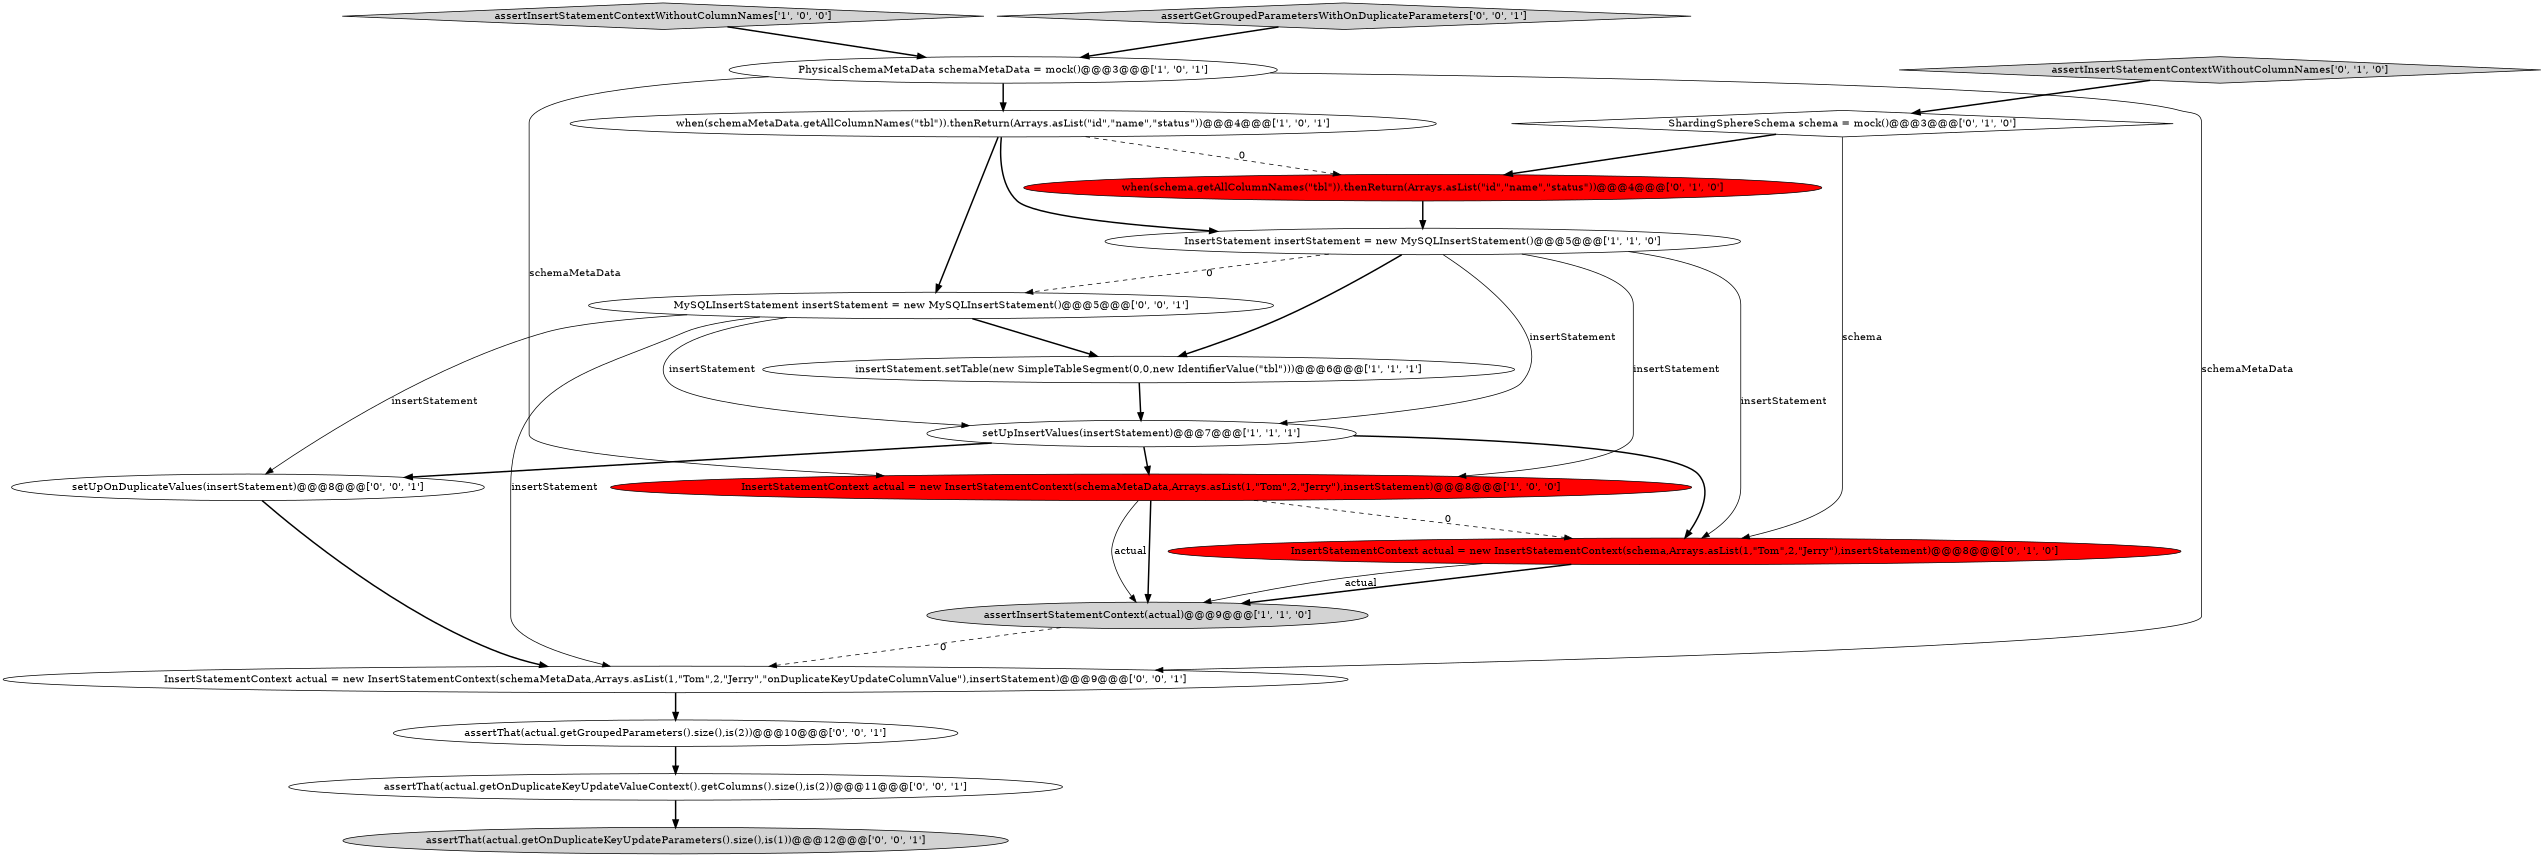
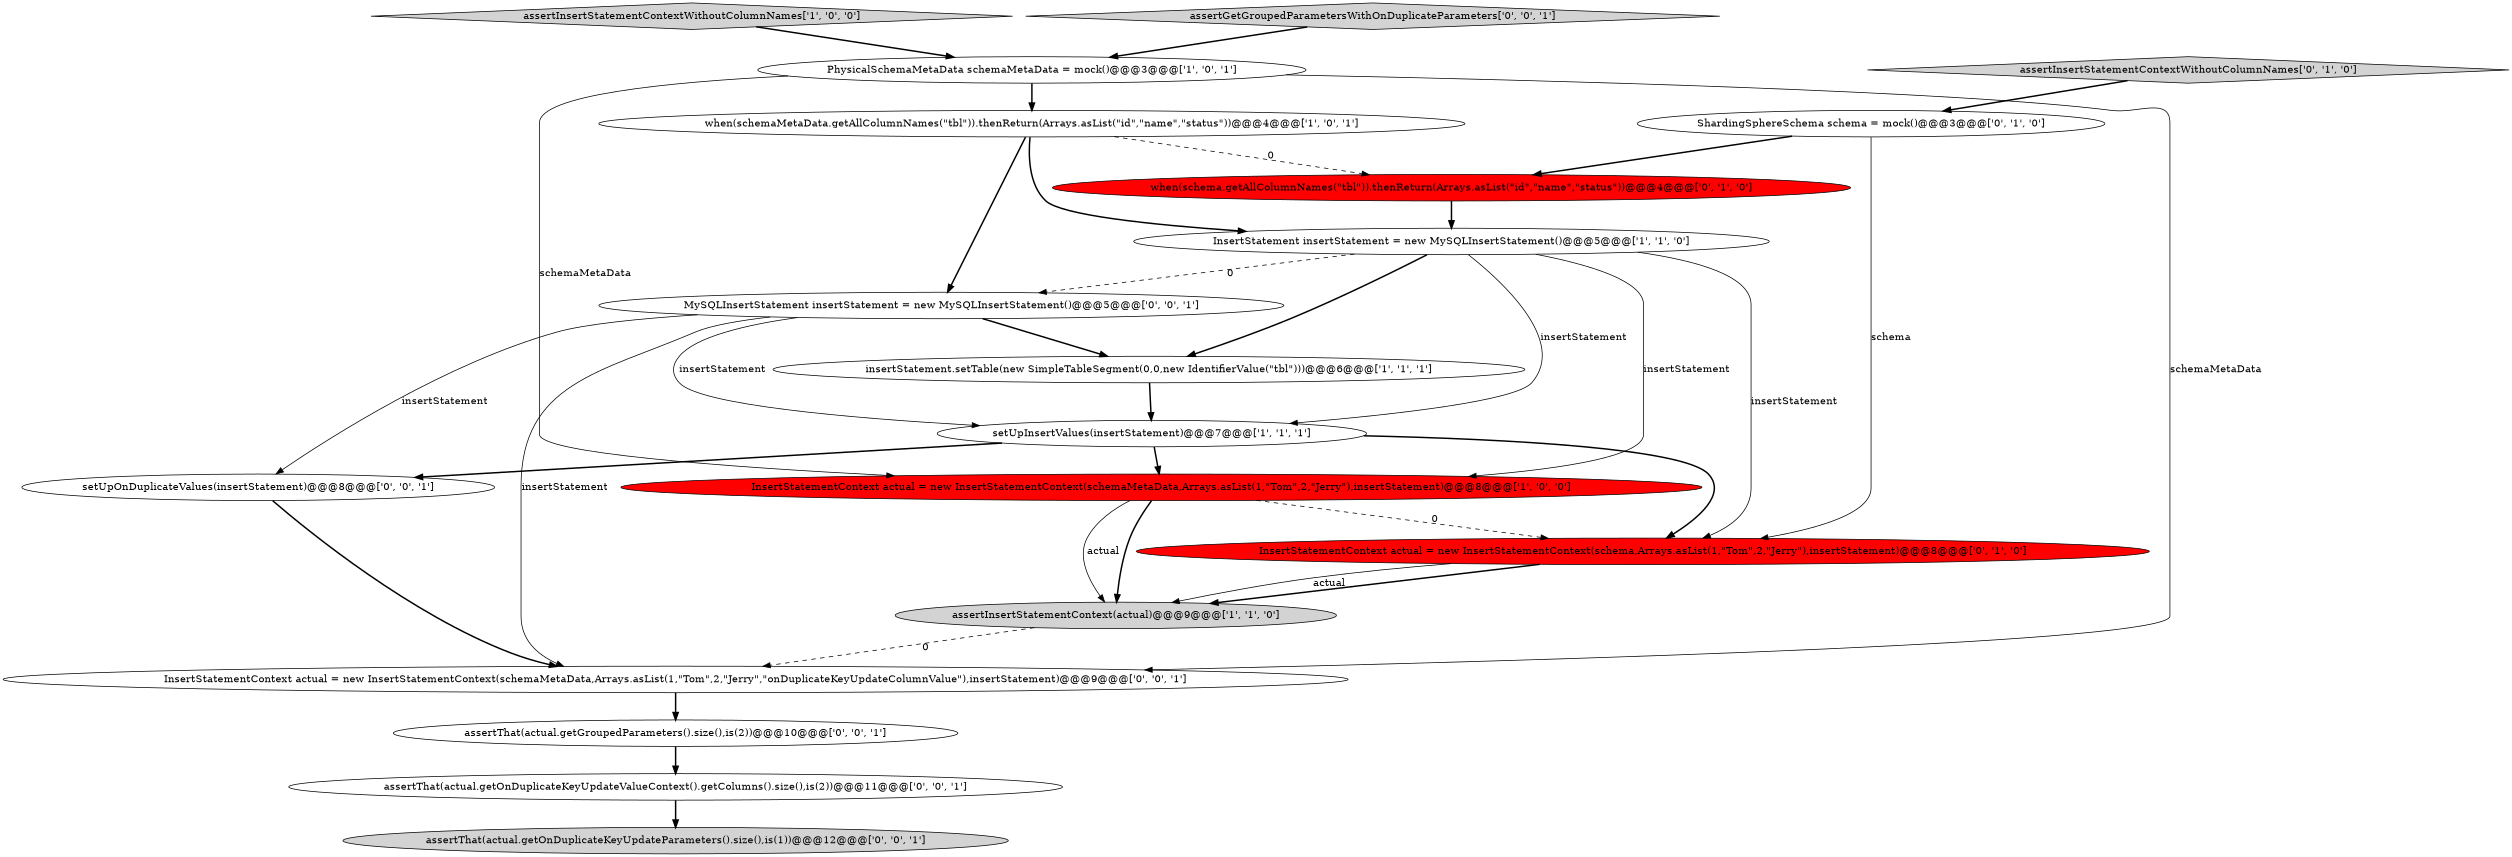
node "ShardingSphereSchema schema = mock()@@@3@@@['0', '1', '0']": shape diamond -> ellipse
